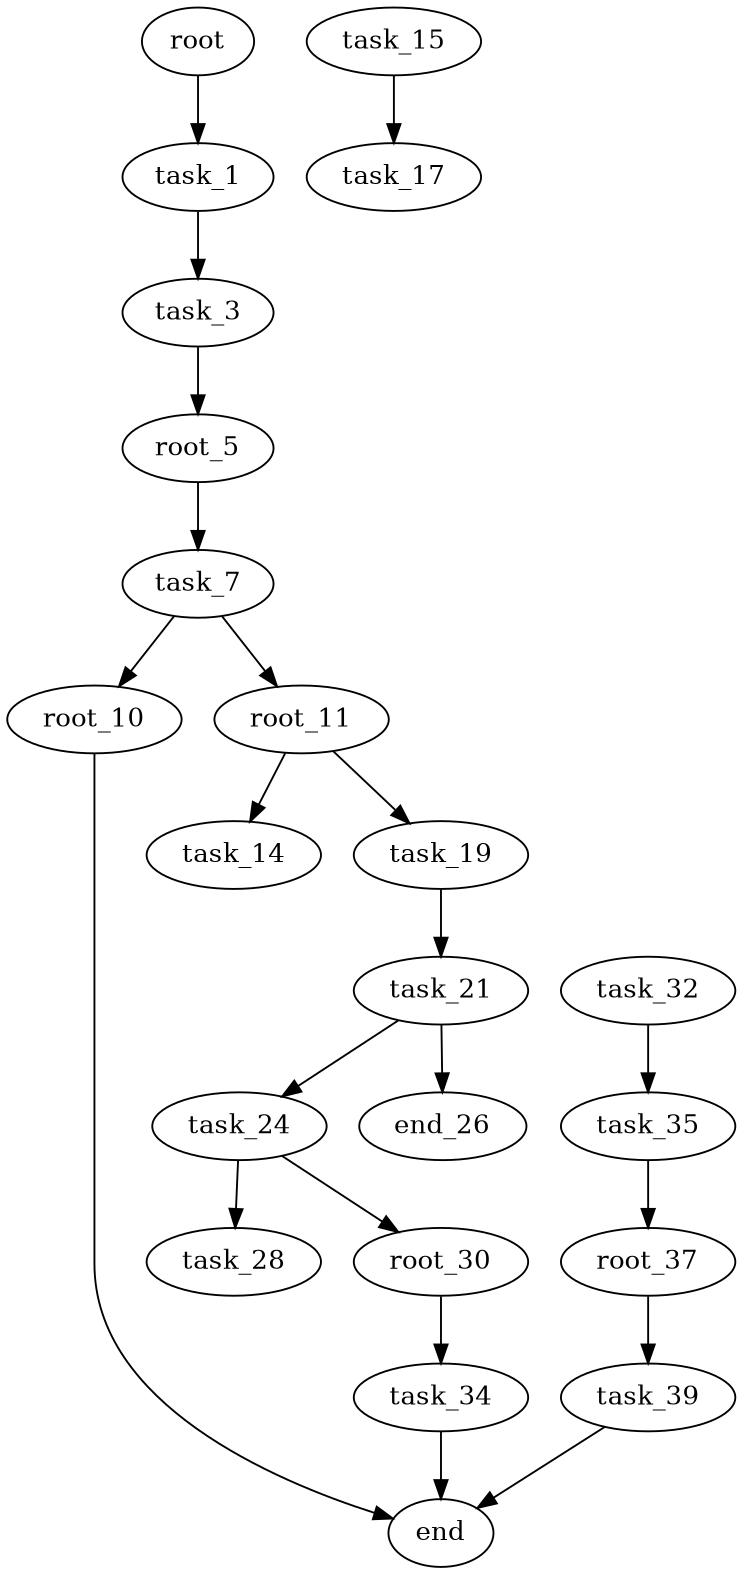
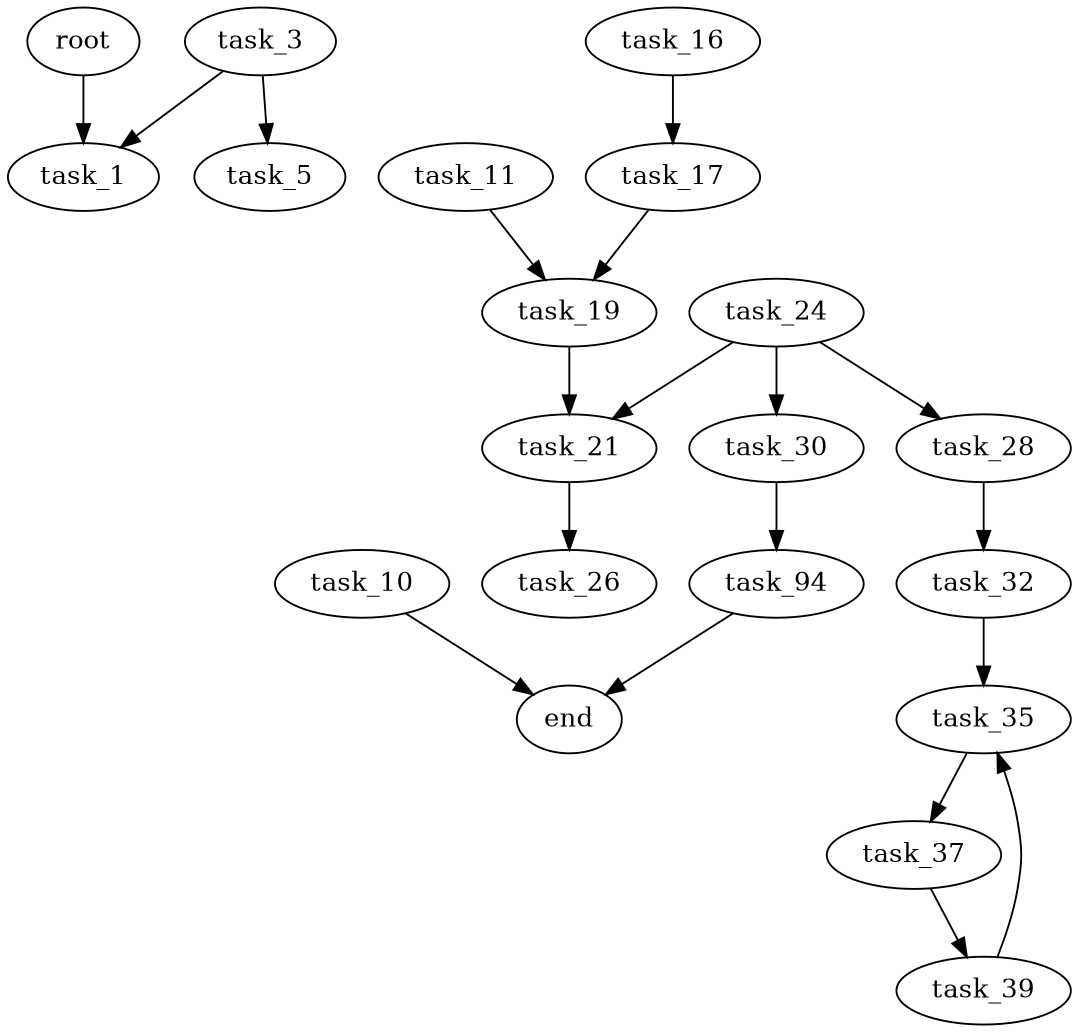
node "task_15": label "task_15" -> "task_16"
edge "task_1" -> "task_3": reversed
edge "task_17" -> "task_19": added
node "root_5": label "root_5" -> "task_5"
edge "task_28" -> "task_32": added
node "task_7": removed
node "root_10": label "root_10" -> "task_10"
node "root_11": label "root_11" -> "task_11"
node "task_14": removed
edge "task_21" -> "task_24": reversed
node "end_26": label "end_26" -> "task_26"
node "root_30": label "root_30" -> "task_30"
node "root_37": label "root_37" -> "task_37"
node "task_34": label "task_34" -> "task_94"
edge "task_39" -> "end": now "task_39" -> "task_35"
